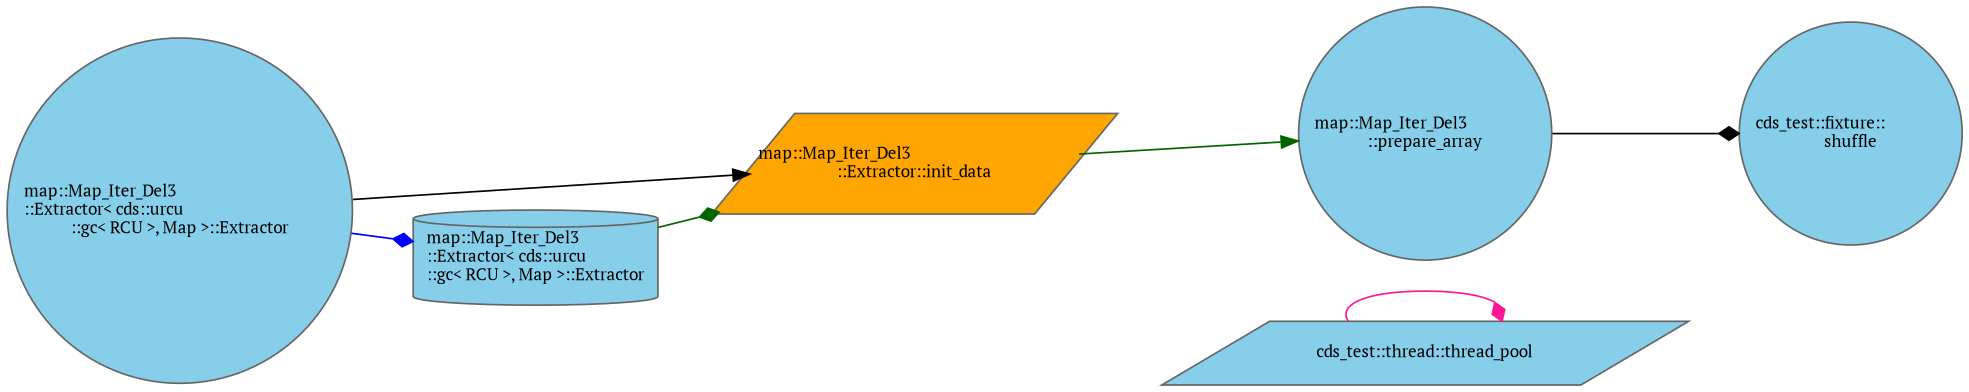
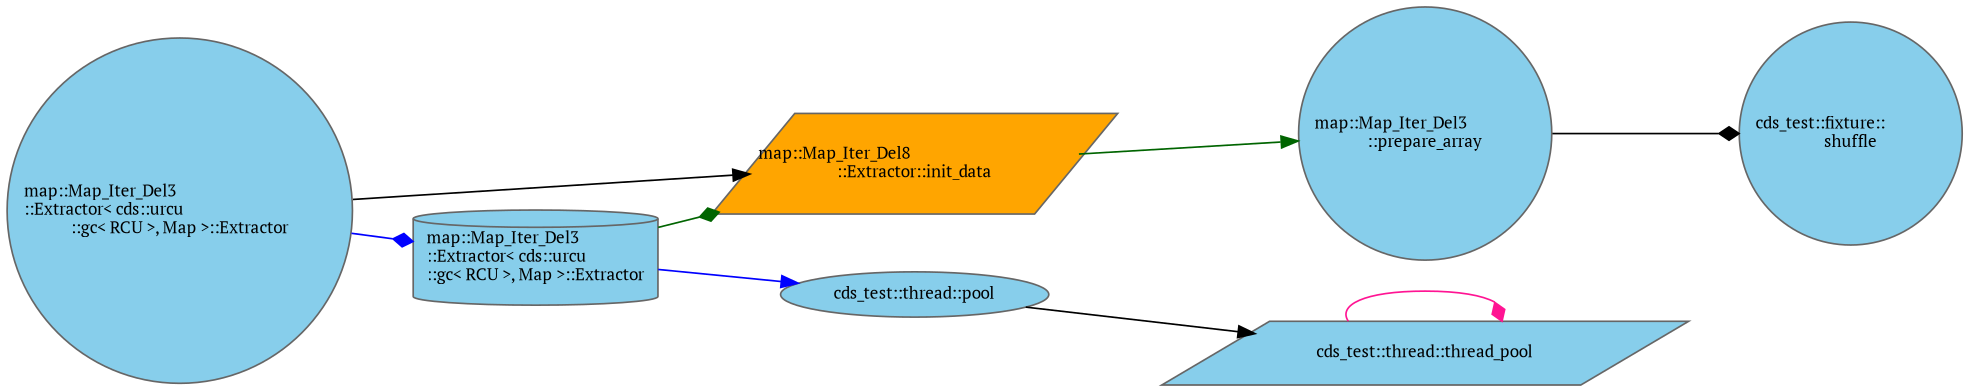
node "map::Map_Iter_Del3 ::Extractor::init_data": label "map::Map_Iter_Del3 ::Extractor::init_data" -> "map::Map_Iter_Del8 ::Extractor::init_data"
node "cds_test::thread::pool": added
